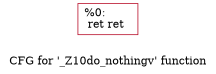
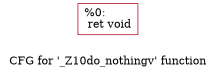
node "%0:": text "ret ret" -> "ret void"
